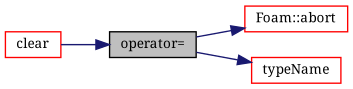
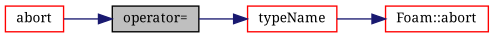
edge "operator=" -> "Foam::abort": now "typeName" -> "Foam::abort"
node "clear": label "clear" -> "abort"
